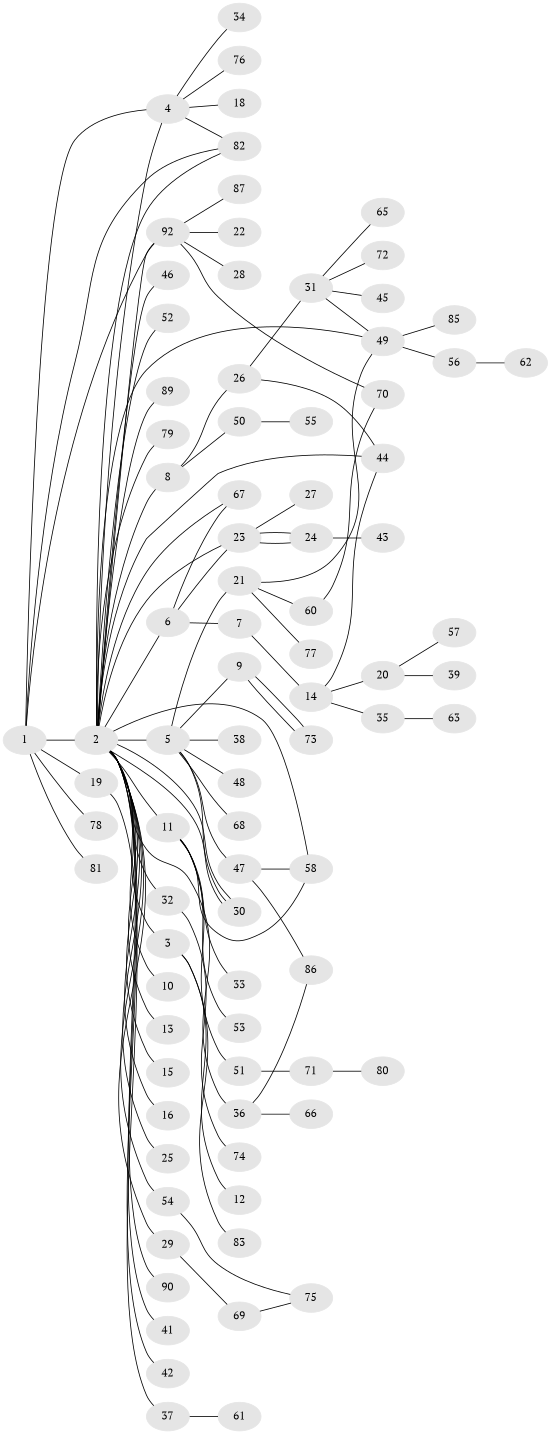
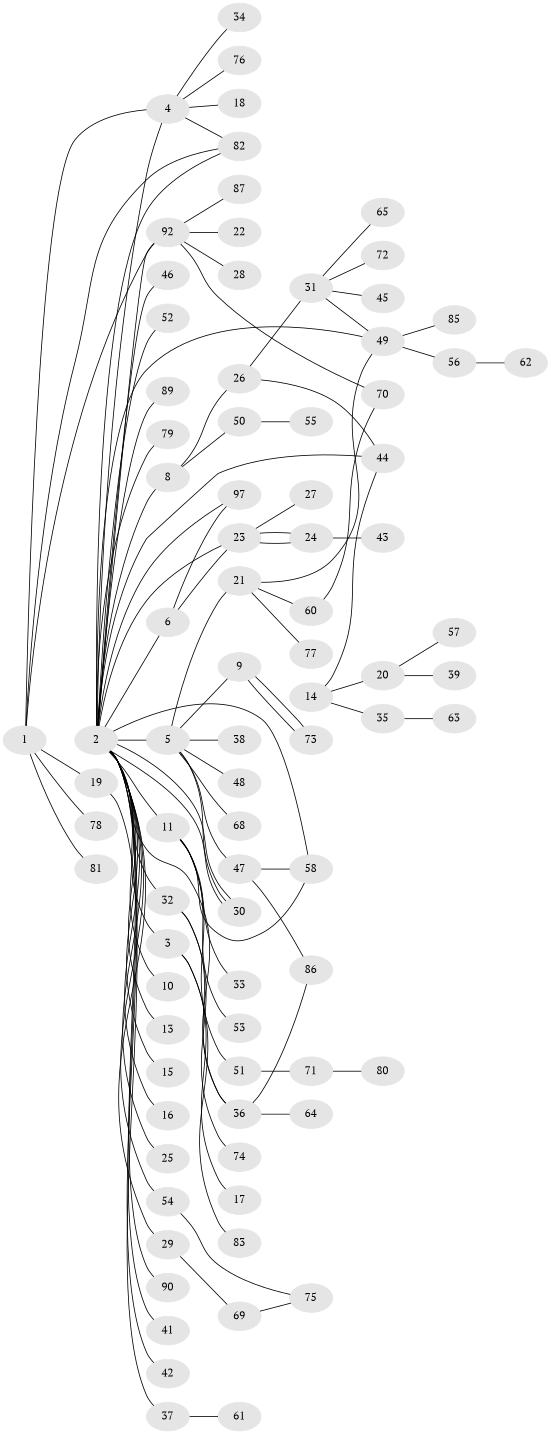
node "67": label "67" -> "97"
node "7": removed
edge "1" -- "2": removed
edge "32" -- "36": added
node "66": label "66" -> "64"
node "12": label "12" -> "17"
